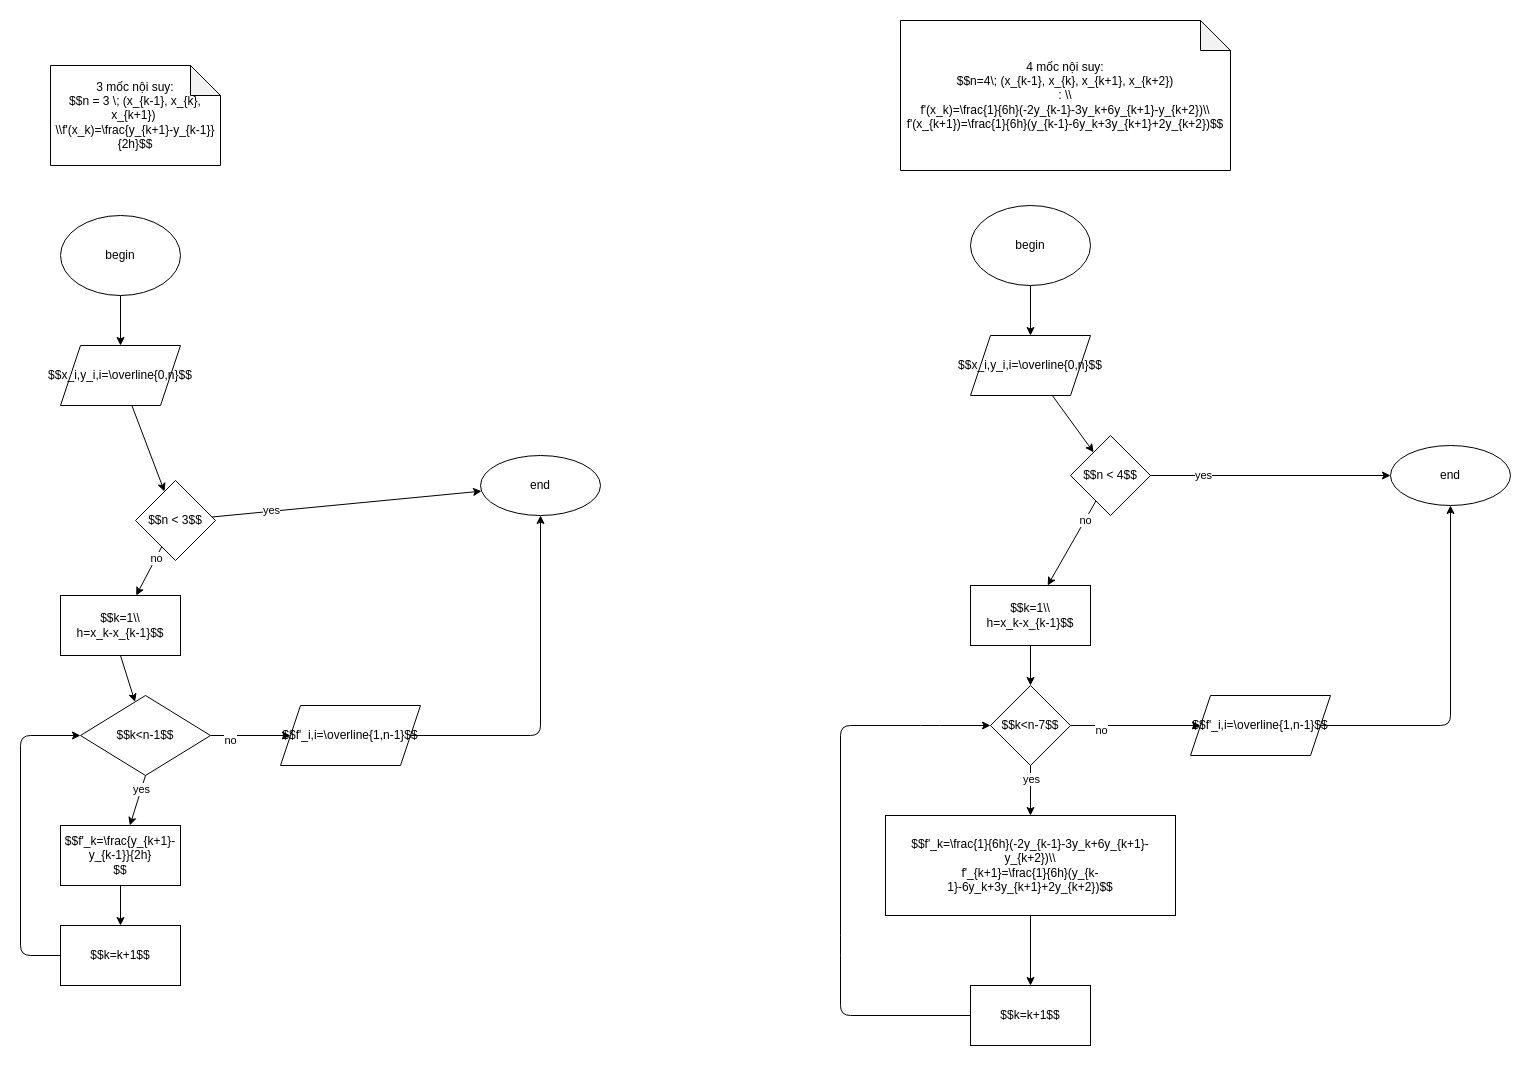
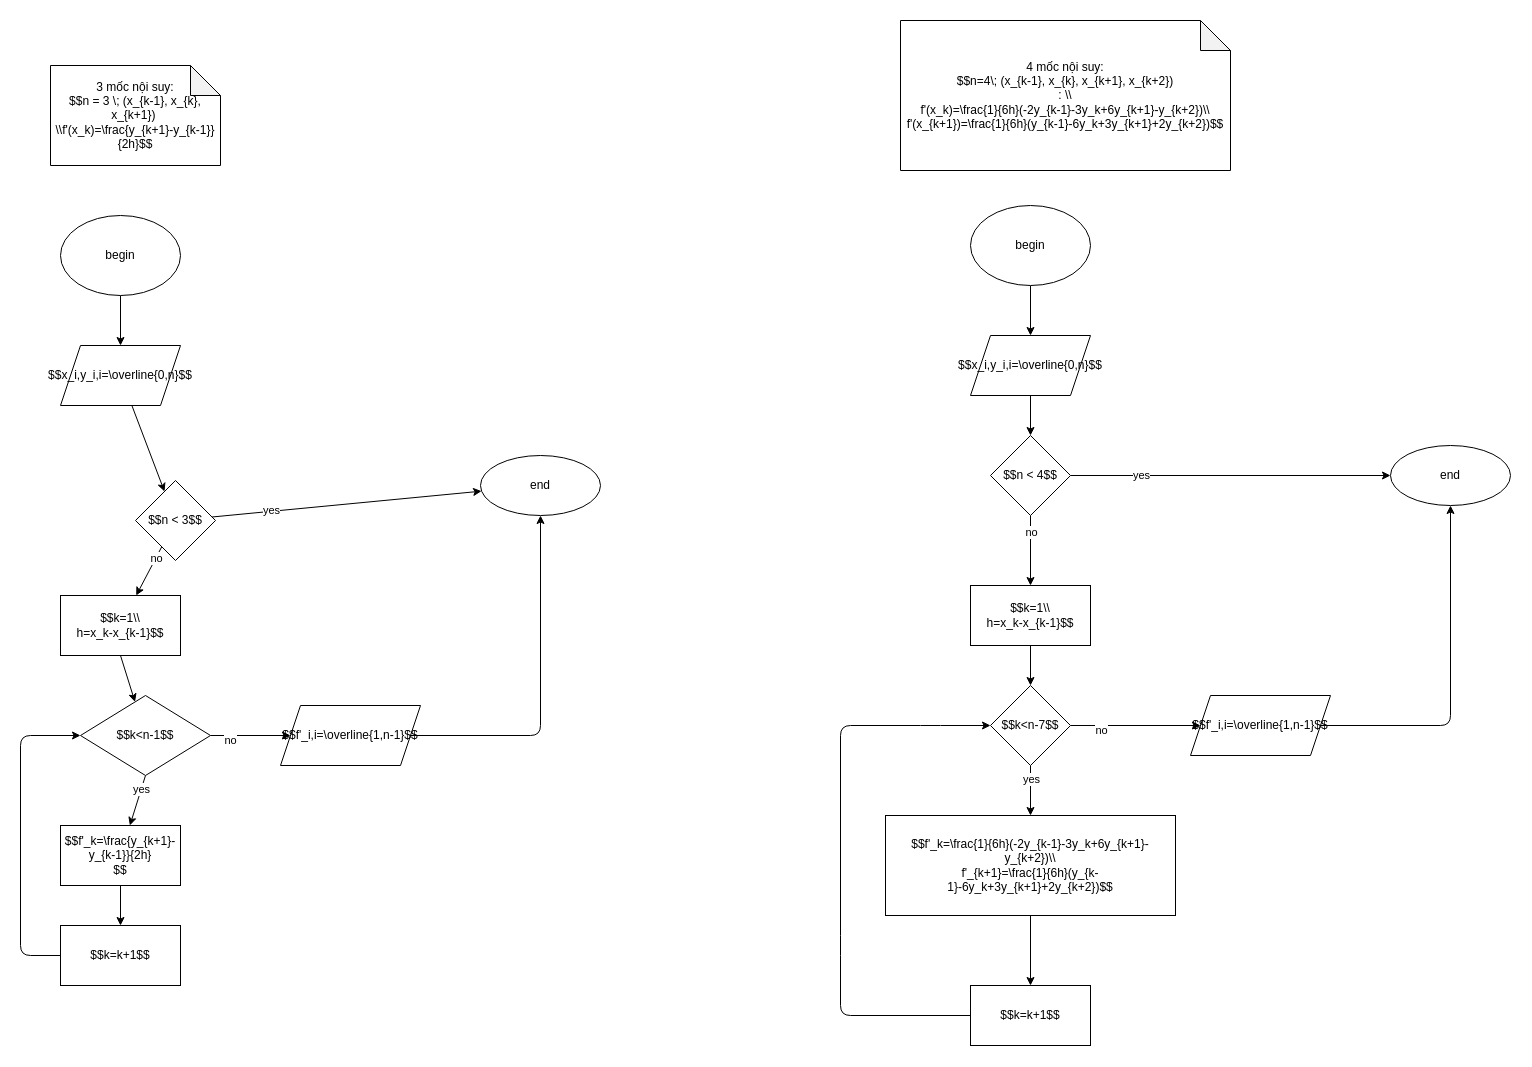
node "$$n < 4$$": moved (1111, 476) -> (1031, 476)
